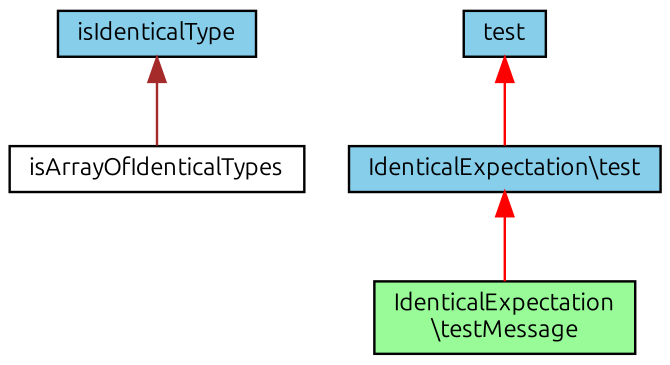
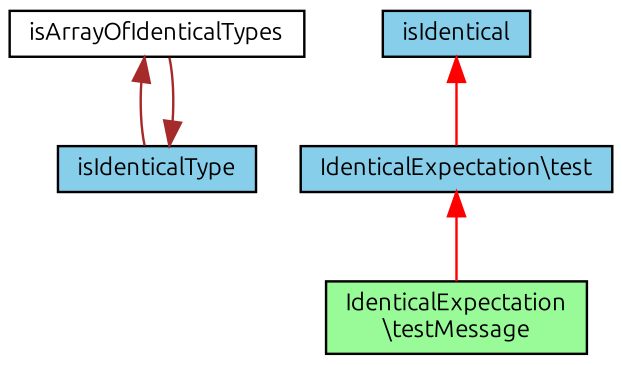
node "test": label "test" -> "isIdentical"
edge "isIdenticalType" -> "isArrayOfIdenticalTypes": added
